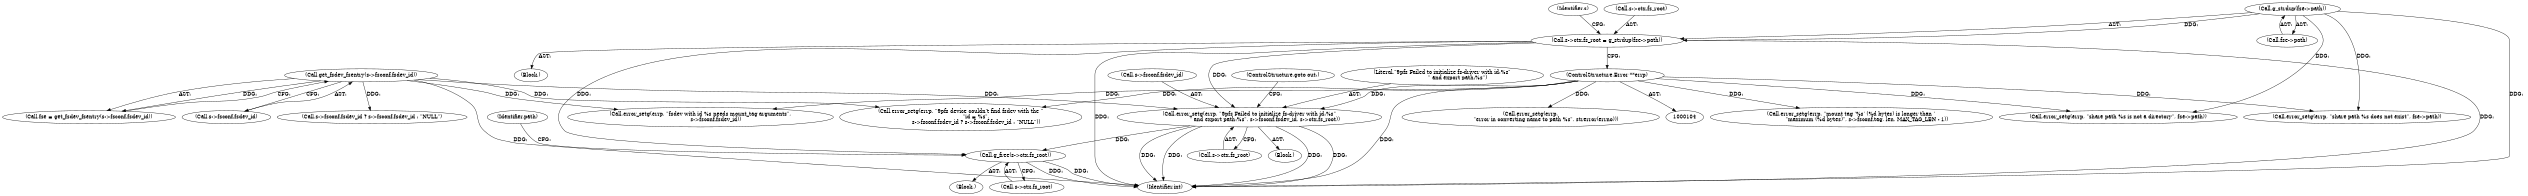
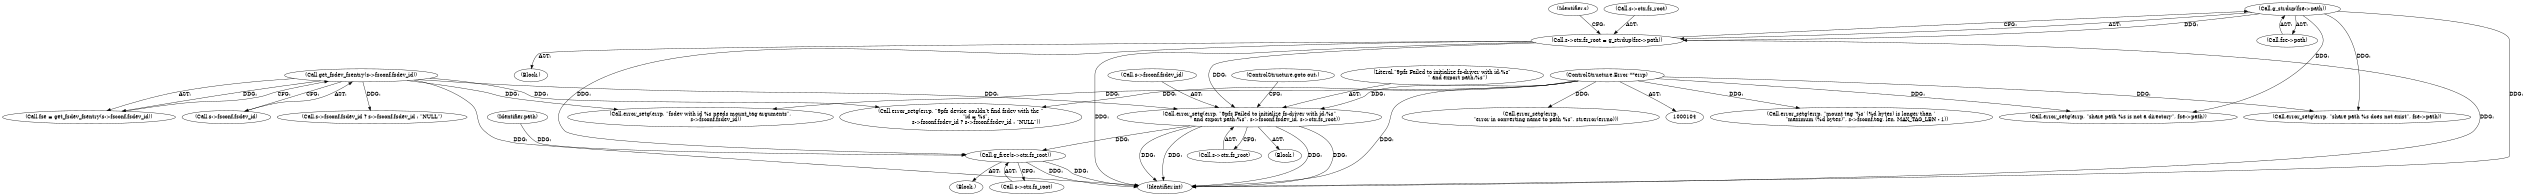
edge "(Call,s->ctx.fs_root = g_strdup(fse->path))" -> "(ControlStructure,Error **errp)": now "(Call,s->ctx.fs_root = g_strdup(fse->path))" -> "(Call,g_strdup(fse->path))"
edge "(Identifier,path)" -> "(Call,g_free(s->ctx.fs_root))": label "CFG: " -> "DDG: "
